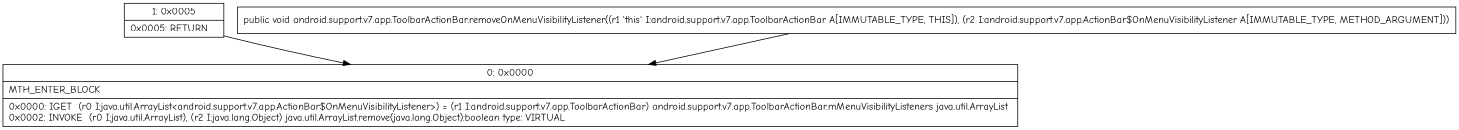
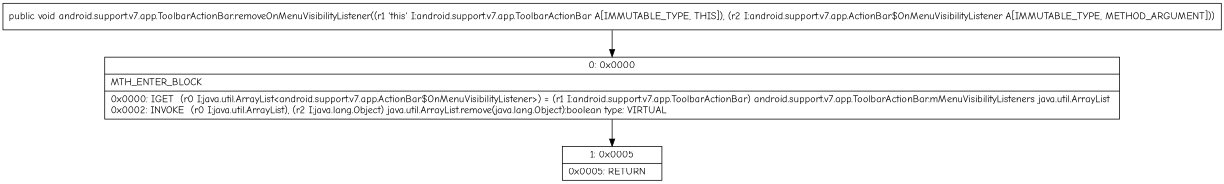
edge "1: 0x0005" -> "0: 0x0000": reversed
